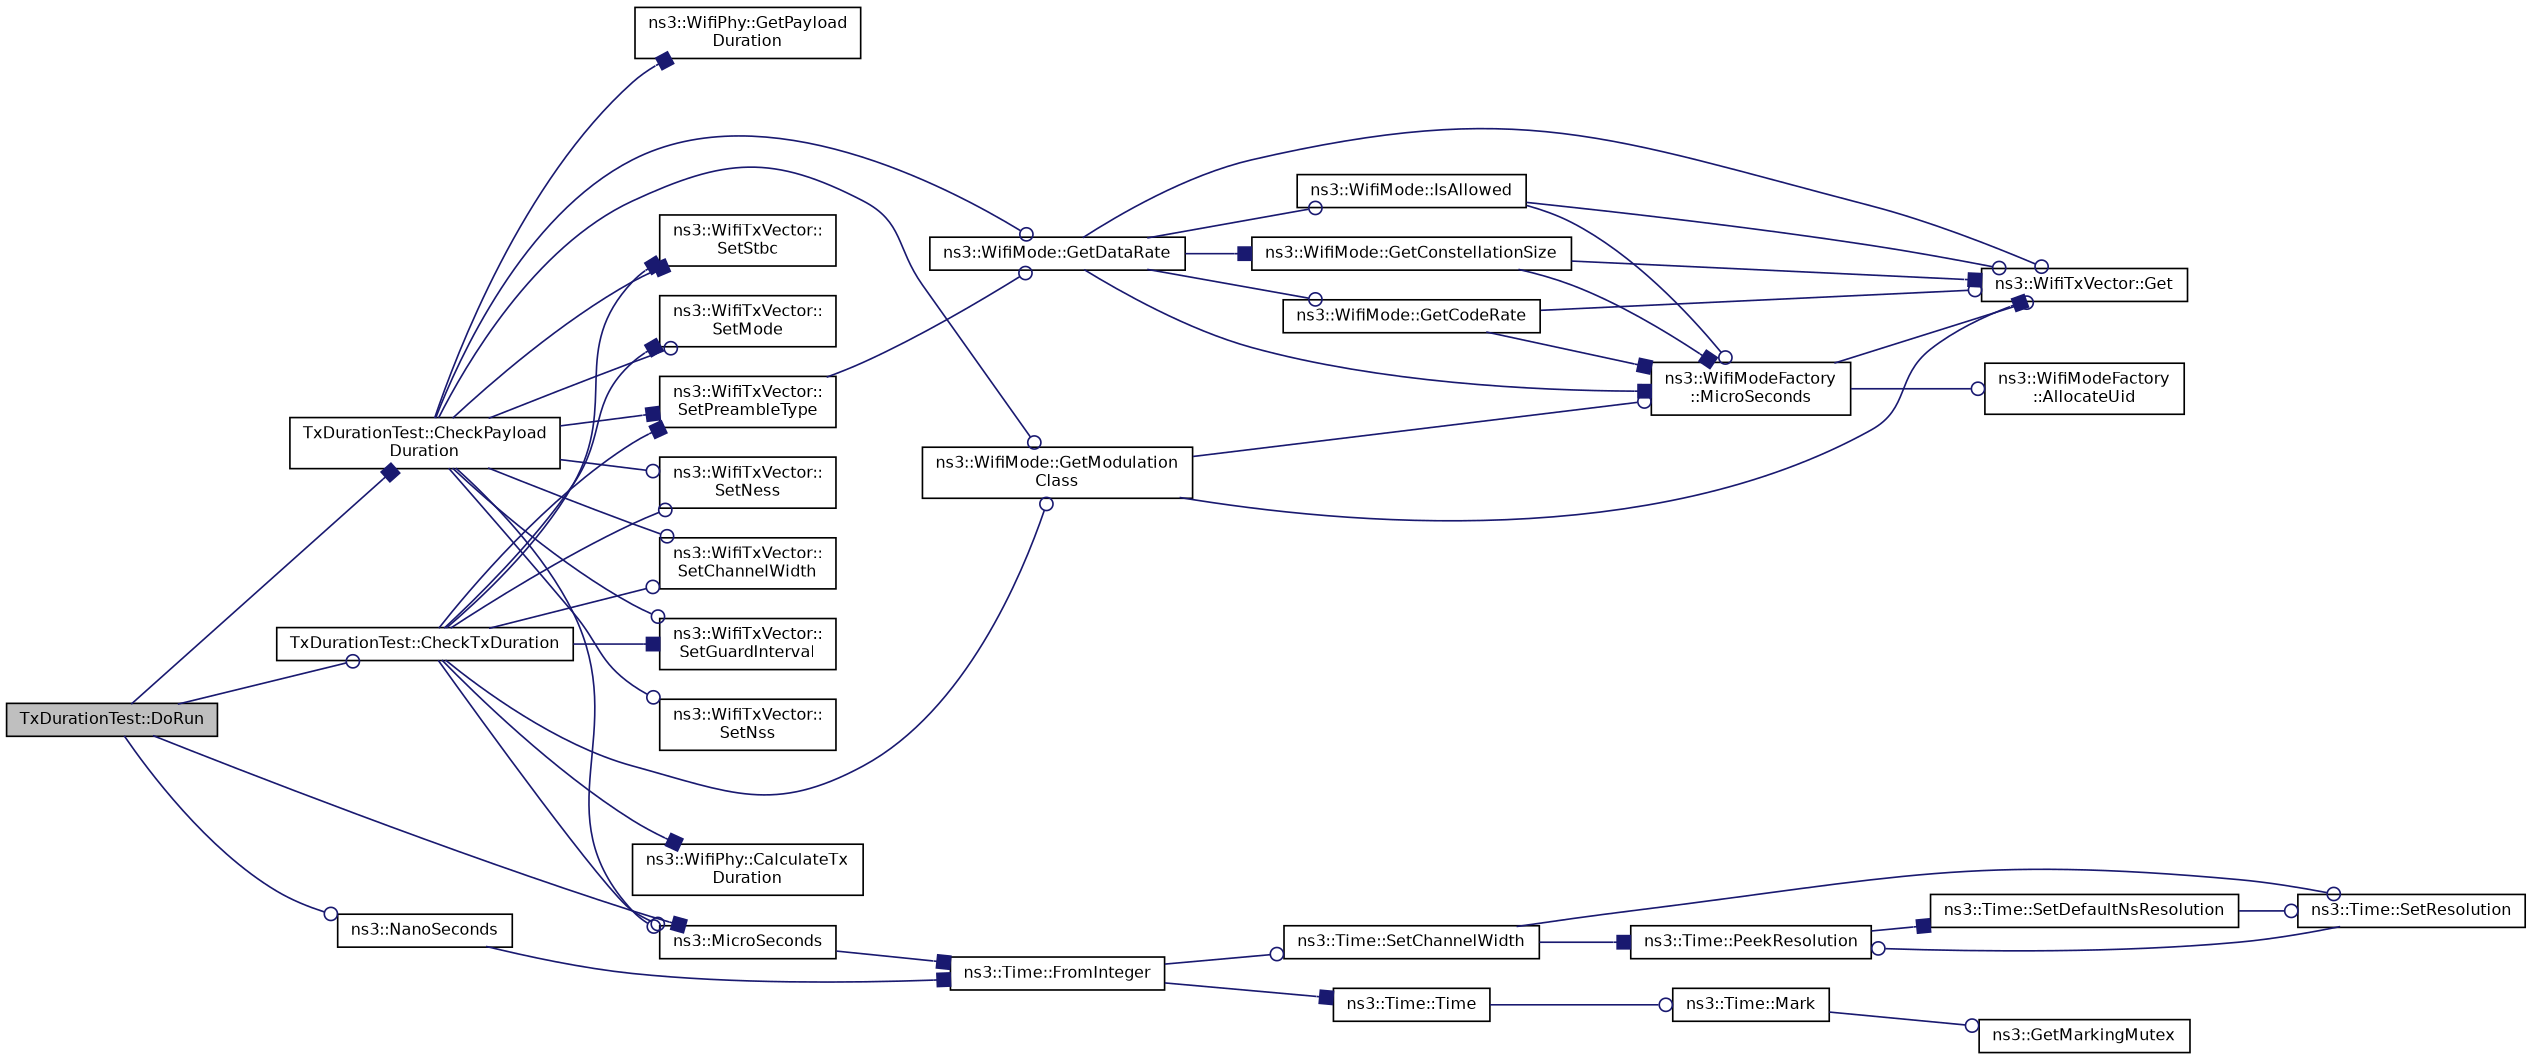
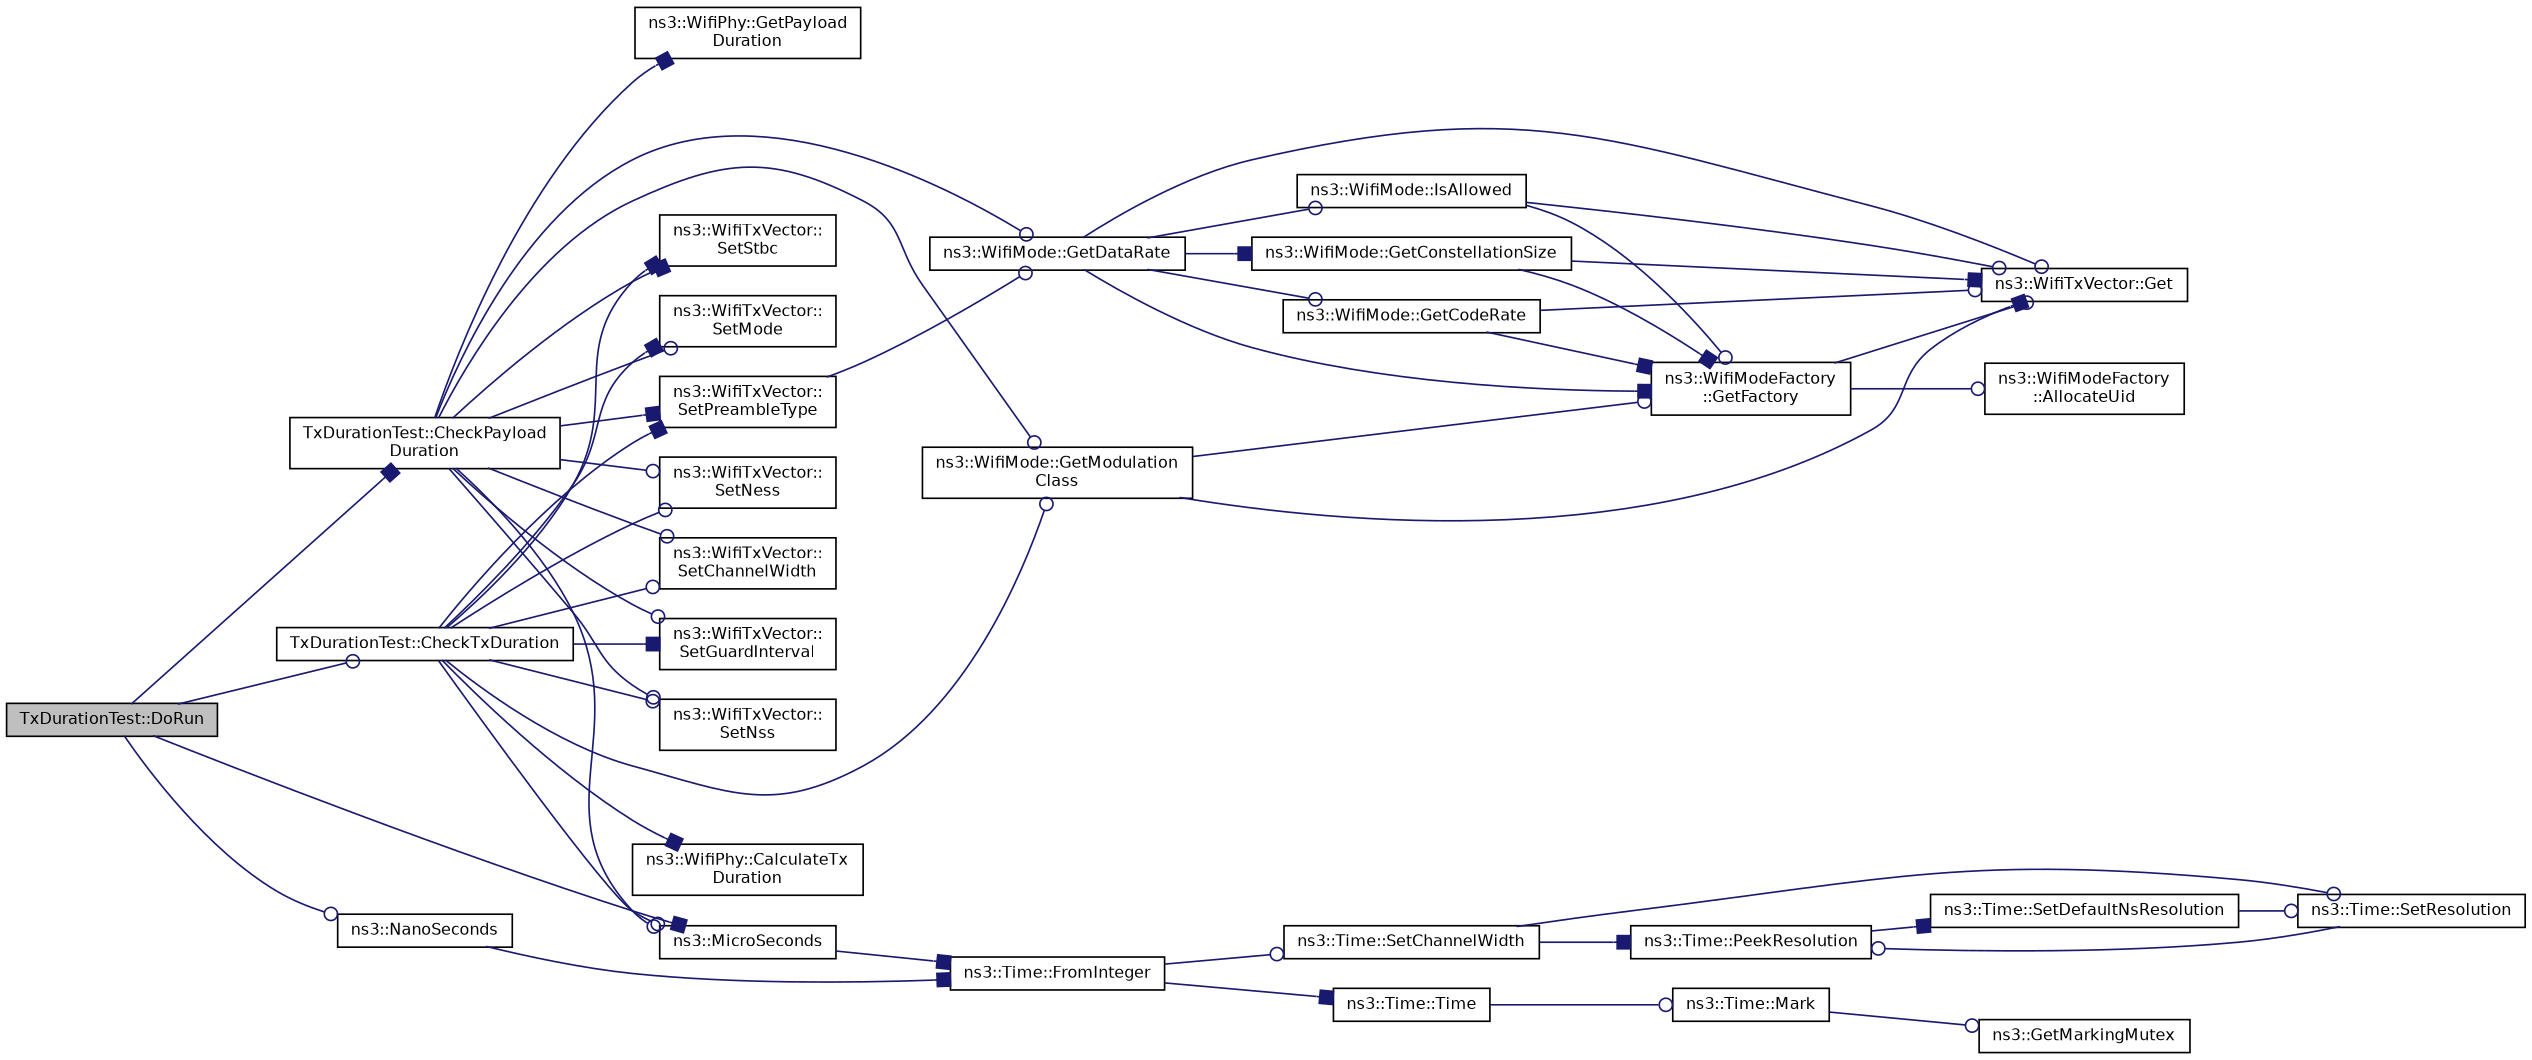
node "ns3::WifiModeFactory ::MicroSeconds": label "ns3::WifiModeFactory ::MicroSeconds" -> "ns3::WifiModeFactory ::GetFactory"
edge "TxDurationTest::CheckTxDuration" -> "ns3::WifiTxVector:: SetNss": added
